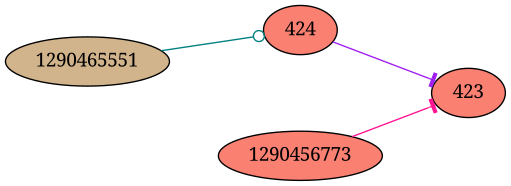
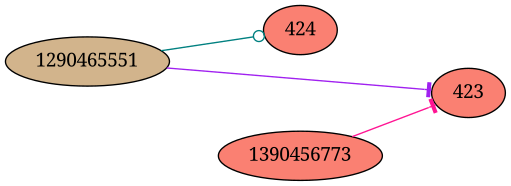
edge "424" -> "423": now "1290465551" -> "423"
node "1290456773": label "1290456773" -> "1390456773"
